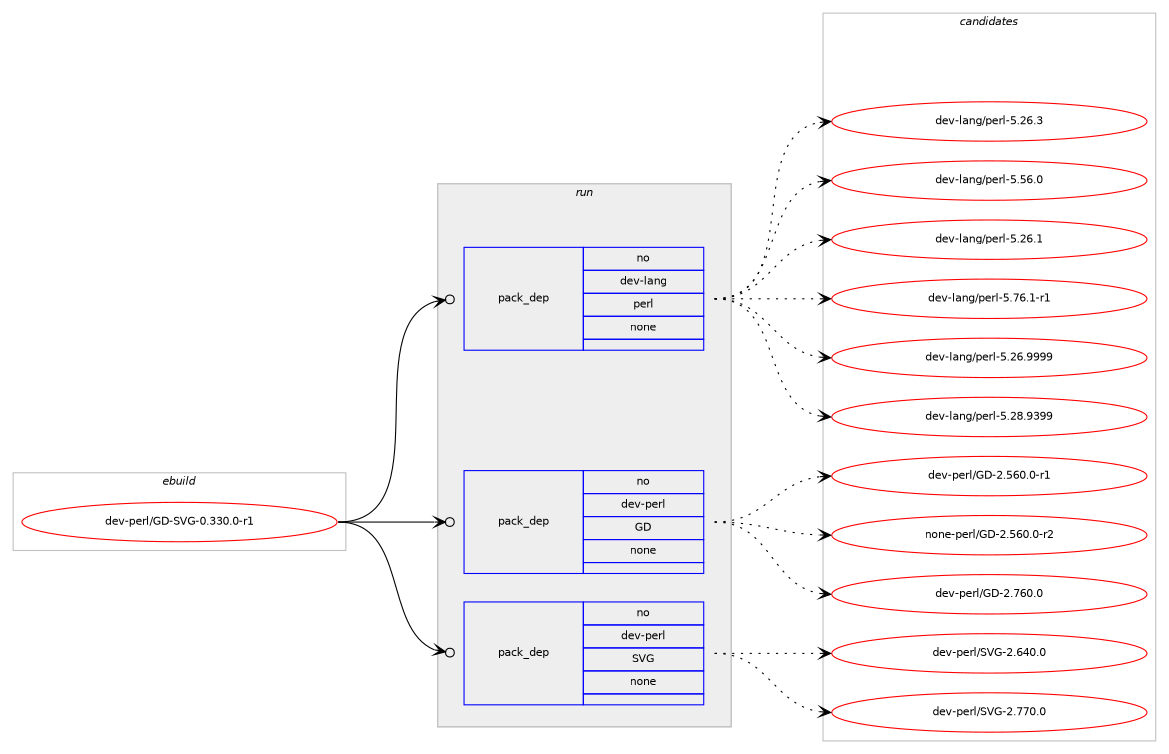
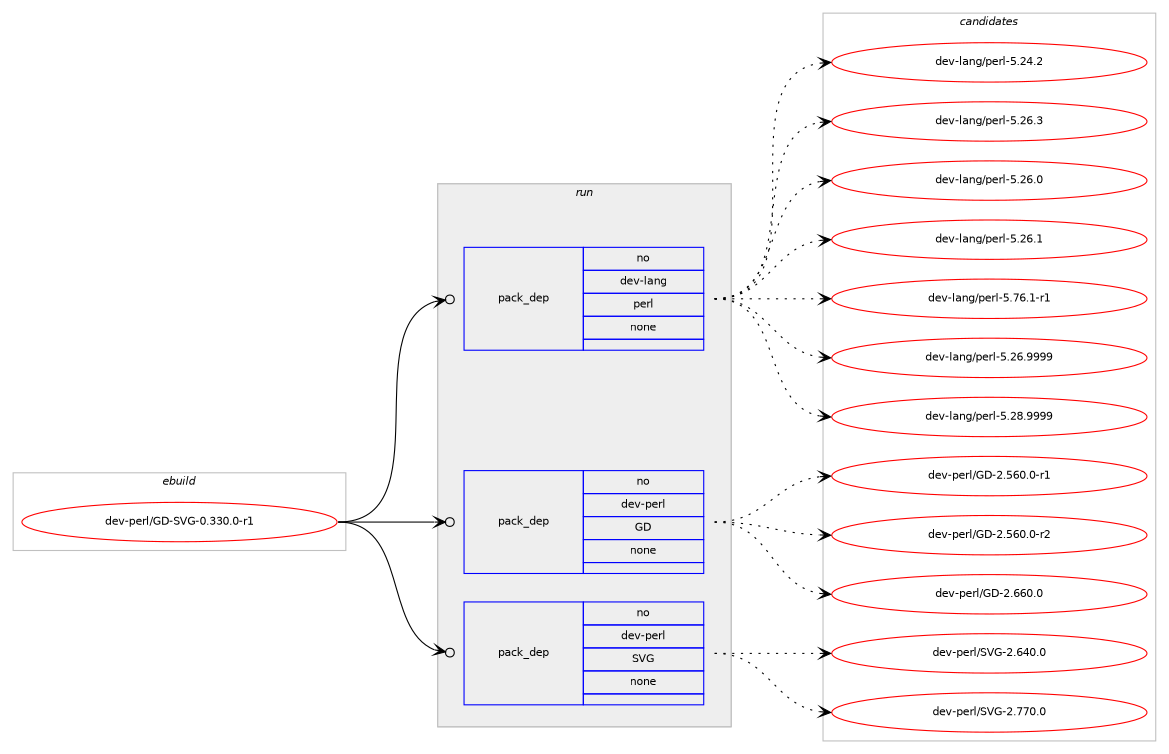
node "dev-lang/perl-5.24.2": added
node "dev-lang/perl-5.56.0": label "dev-lang/perl-5.56.0" -> "dev-lang/perl-5.26.0"
node "dev-lang/perl-5.28.9399": label "dev-lang/perl-5.28.9399" -> "dev-lang/perl-5.28.9999"
node "none-perl/GD-2.560.0-r2": label "none-perl/GD-2.560.0-r2" -> "dev-perl/GD-2.560.0-r2"
node "dev-perl/GD-2.760.0": label "dev-perl/GD-2.760.0" -> "dev-perl/GD-2.660.0"
